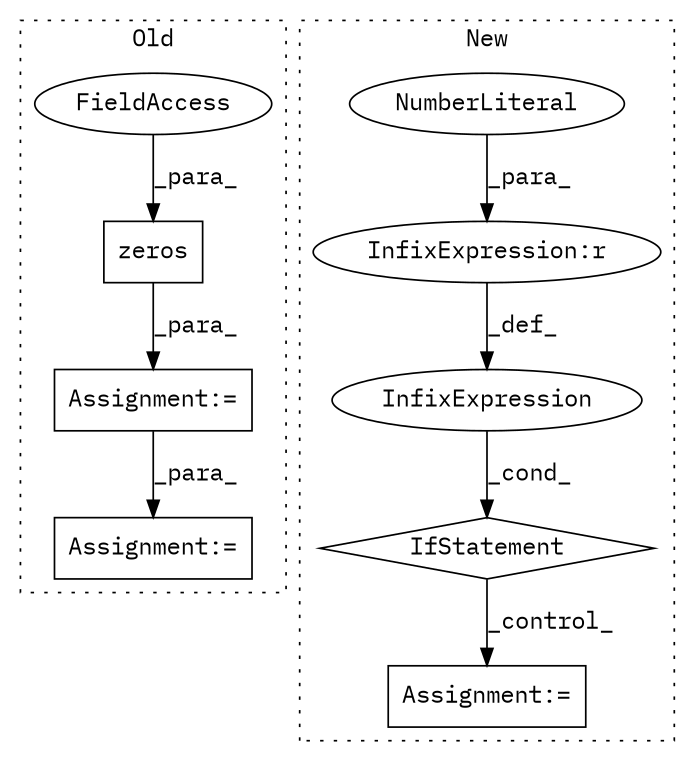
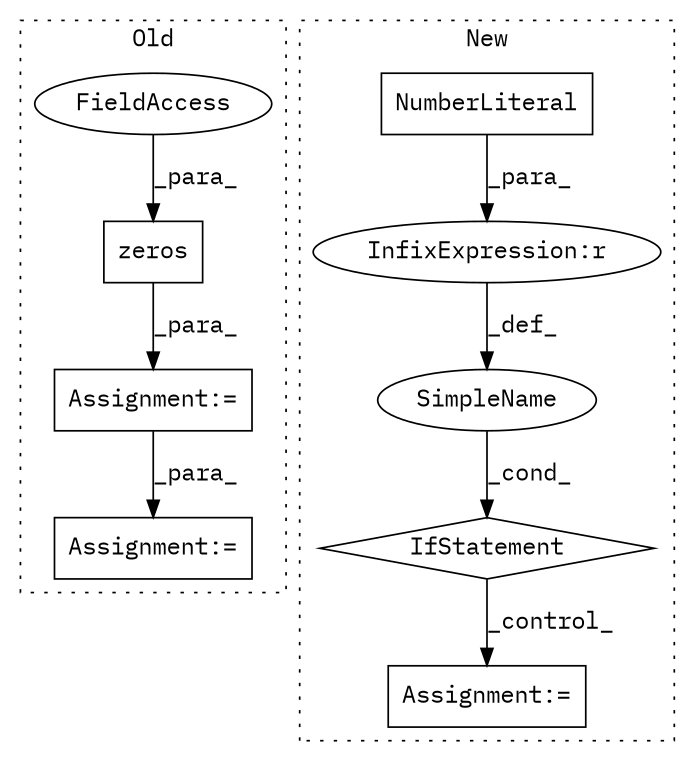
node "NumberLiteral": shape ellipse -> box
node "InfixExpression": label "InfixExpression" -> "SimpleName"
